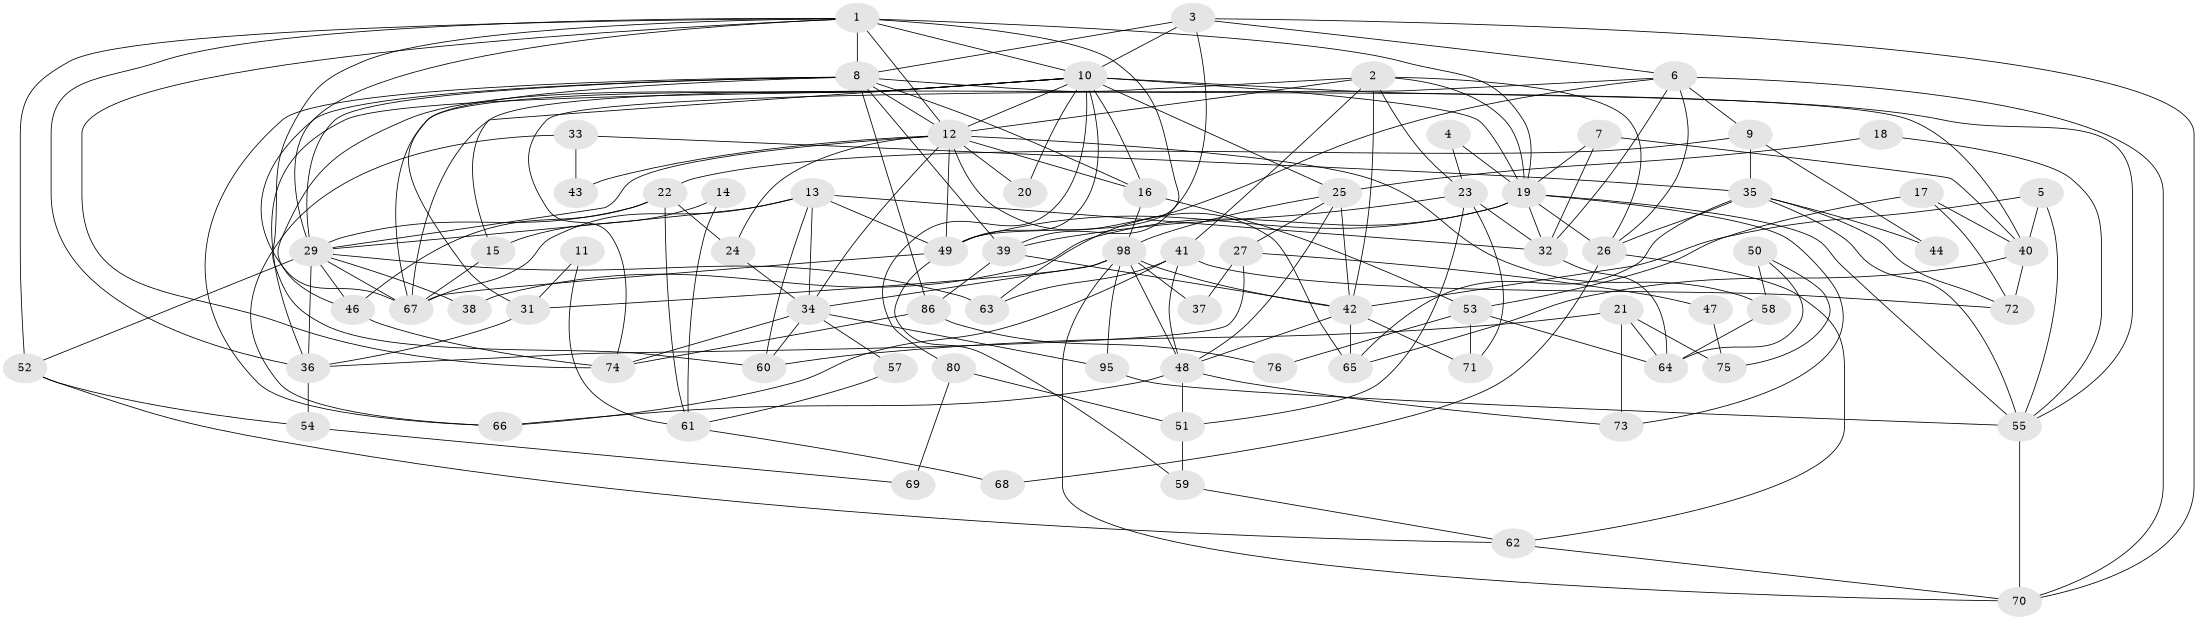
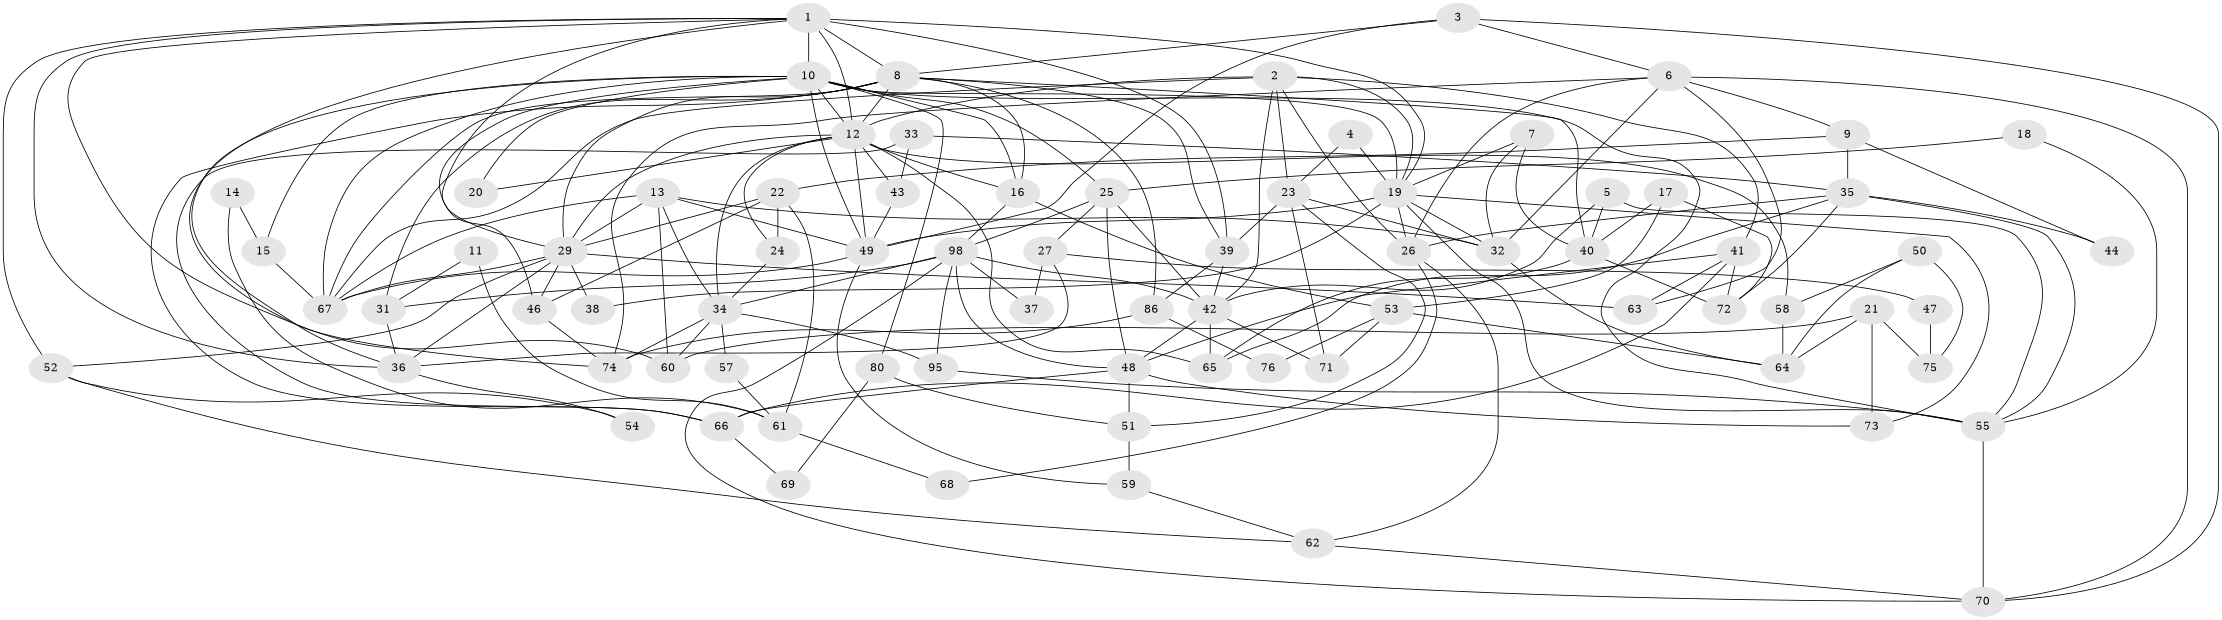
edge "3" -- "10": removed
edge "43" -- "49": added
edge "54" -- "69": now "66" -- "69"
